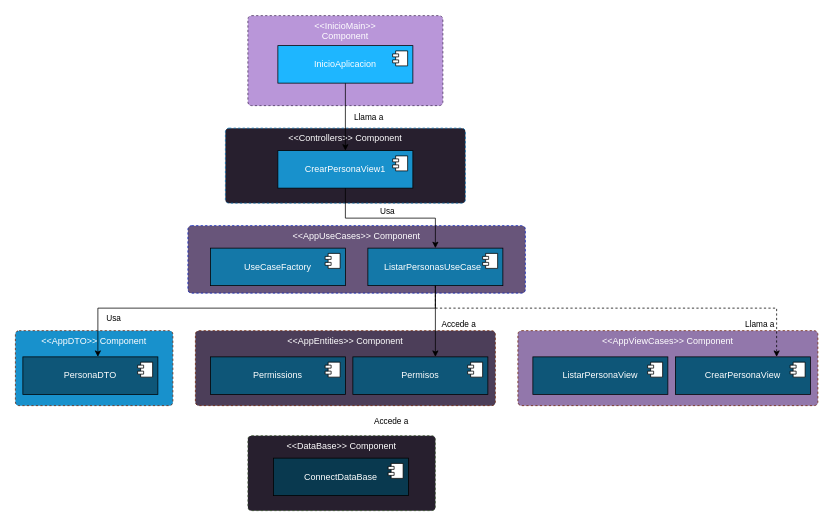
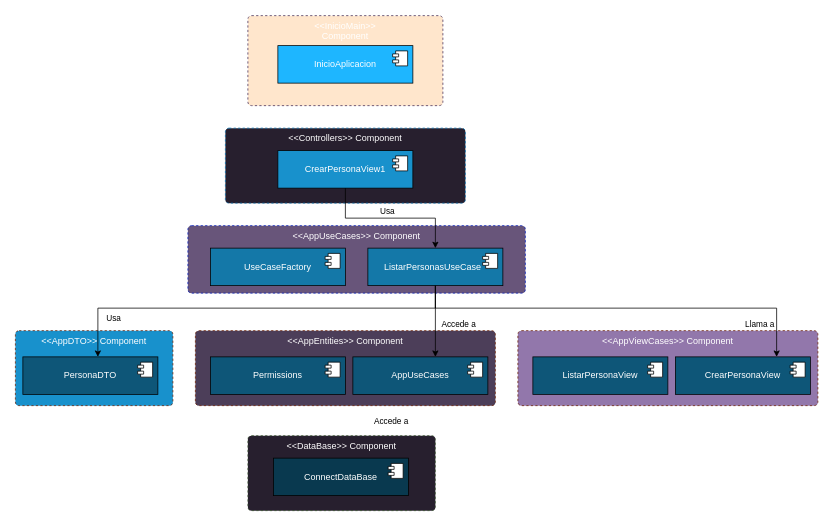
node "<<InicioMain>> Component": fillcolor #b996d9 -> #ffe6cc
edge "InicioAplicacion" -> "CrearPersonaView1": removed, label "Llama a"
edge "ListarPersonasUseCase" -> "CrearPersonaView": style dashed -> solid
node "Permisos": label "Permisos" -> "AppUseCases"
